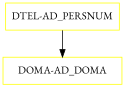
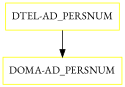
node "DOMA-AD_DOMA": label "DOMA-AD_DOMA" -> "DOMA-AD_PERSNUM"
